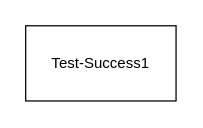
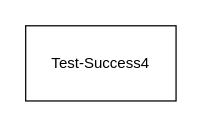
node "Test-Success1": label "Test-Success1" -> "Test-Success4"
